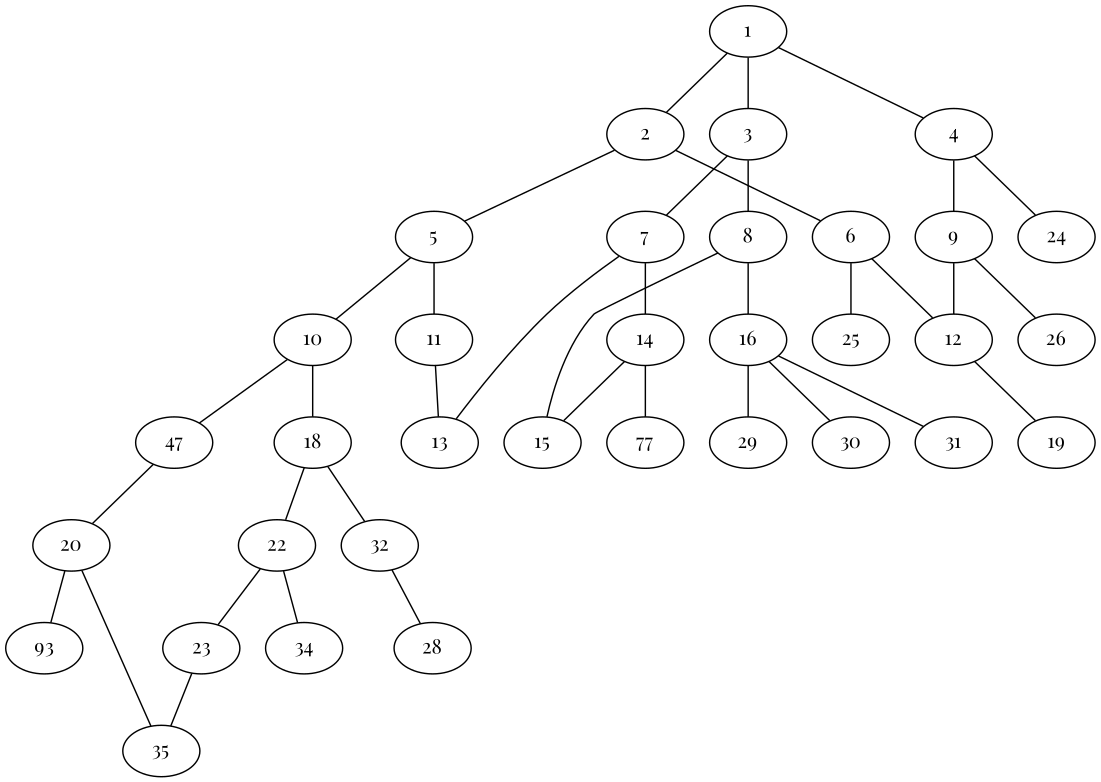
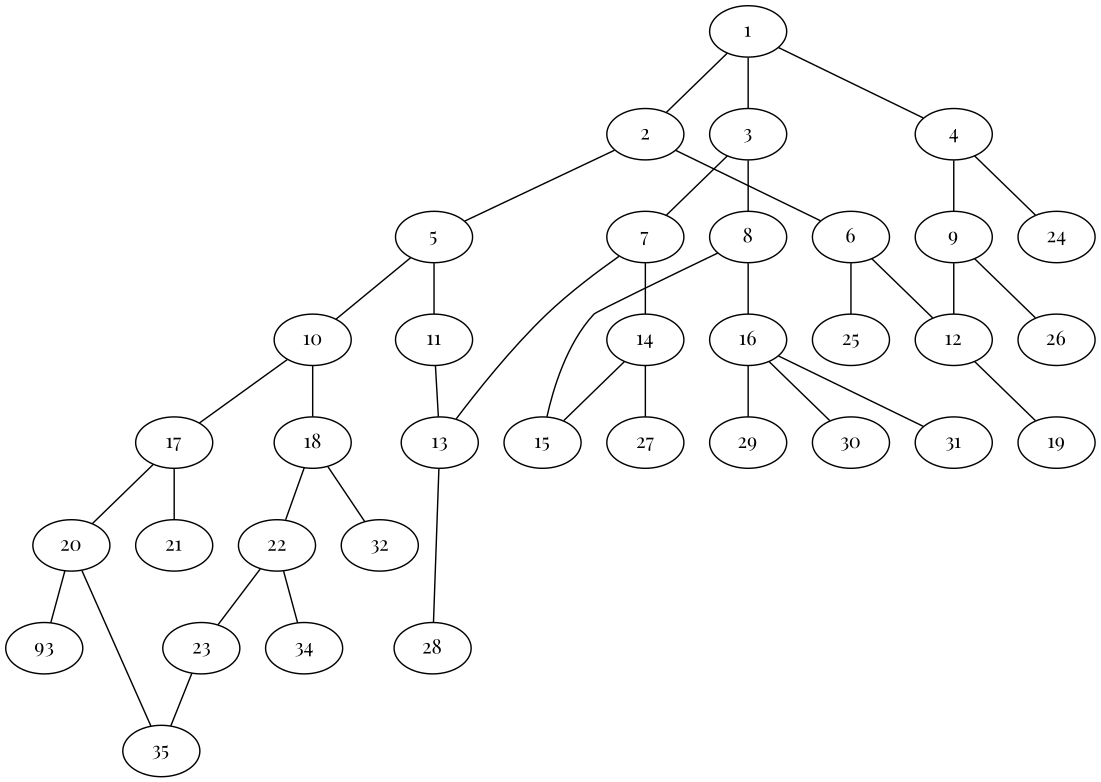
node "47": label "47" -> "17"
node "77": label "77" -> "27"
node "21": added
edge "32" -- "28": now "13" -- "28"
